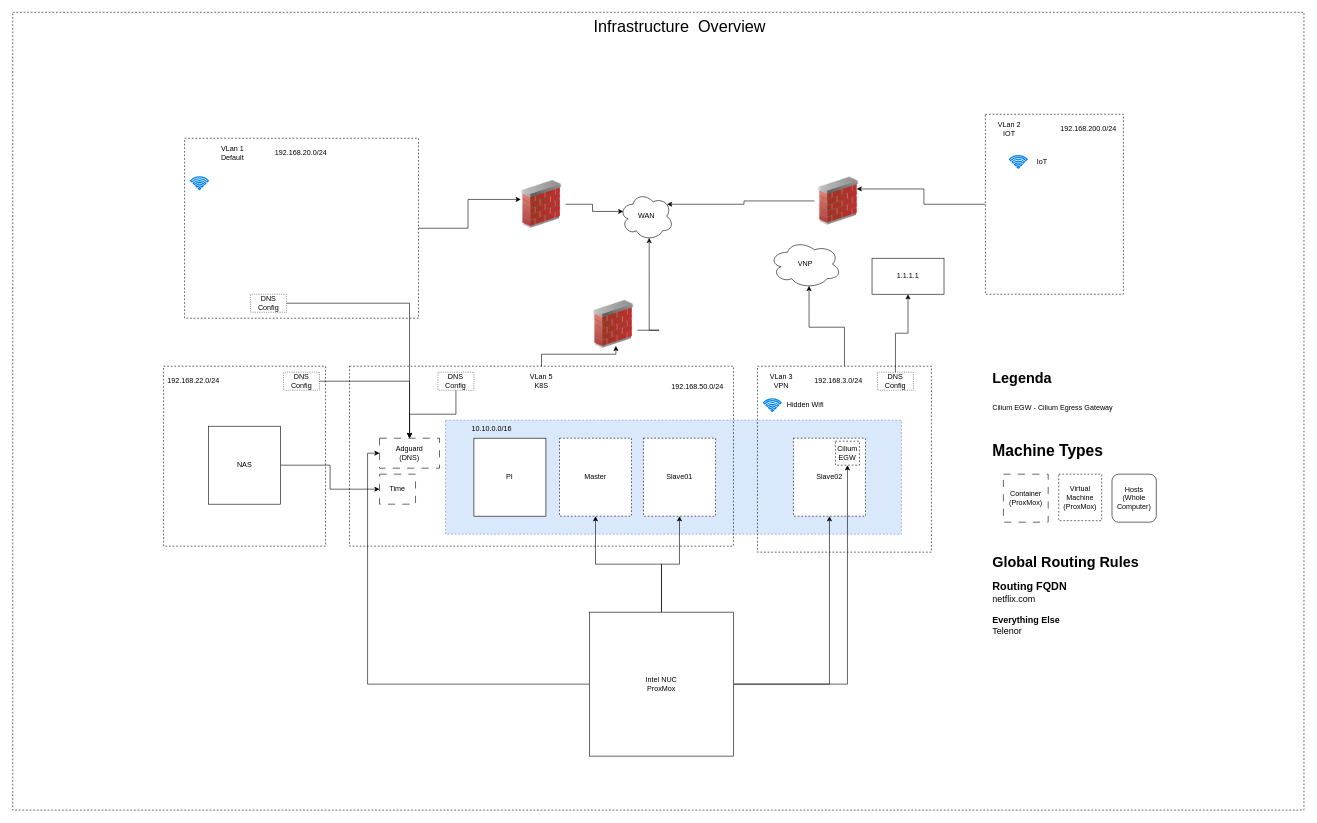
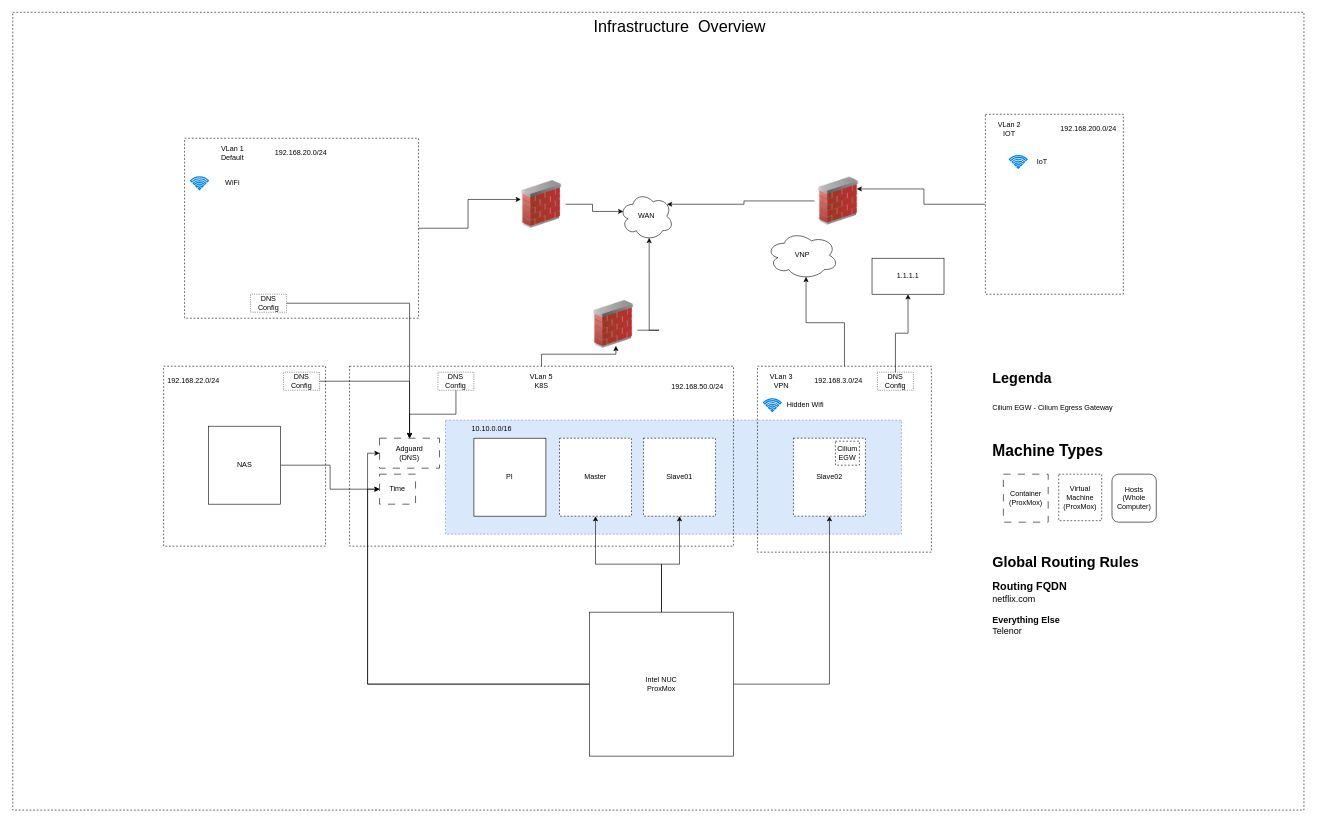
node "WiFi": added
node "VNP": moved (805, 264) -> (802, 255)
edge "Intel NUC ProxMox" -> "Cilium EGW": now "Intel NUC ProxMox" -> "Time"
